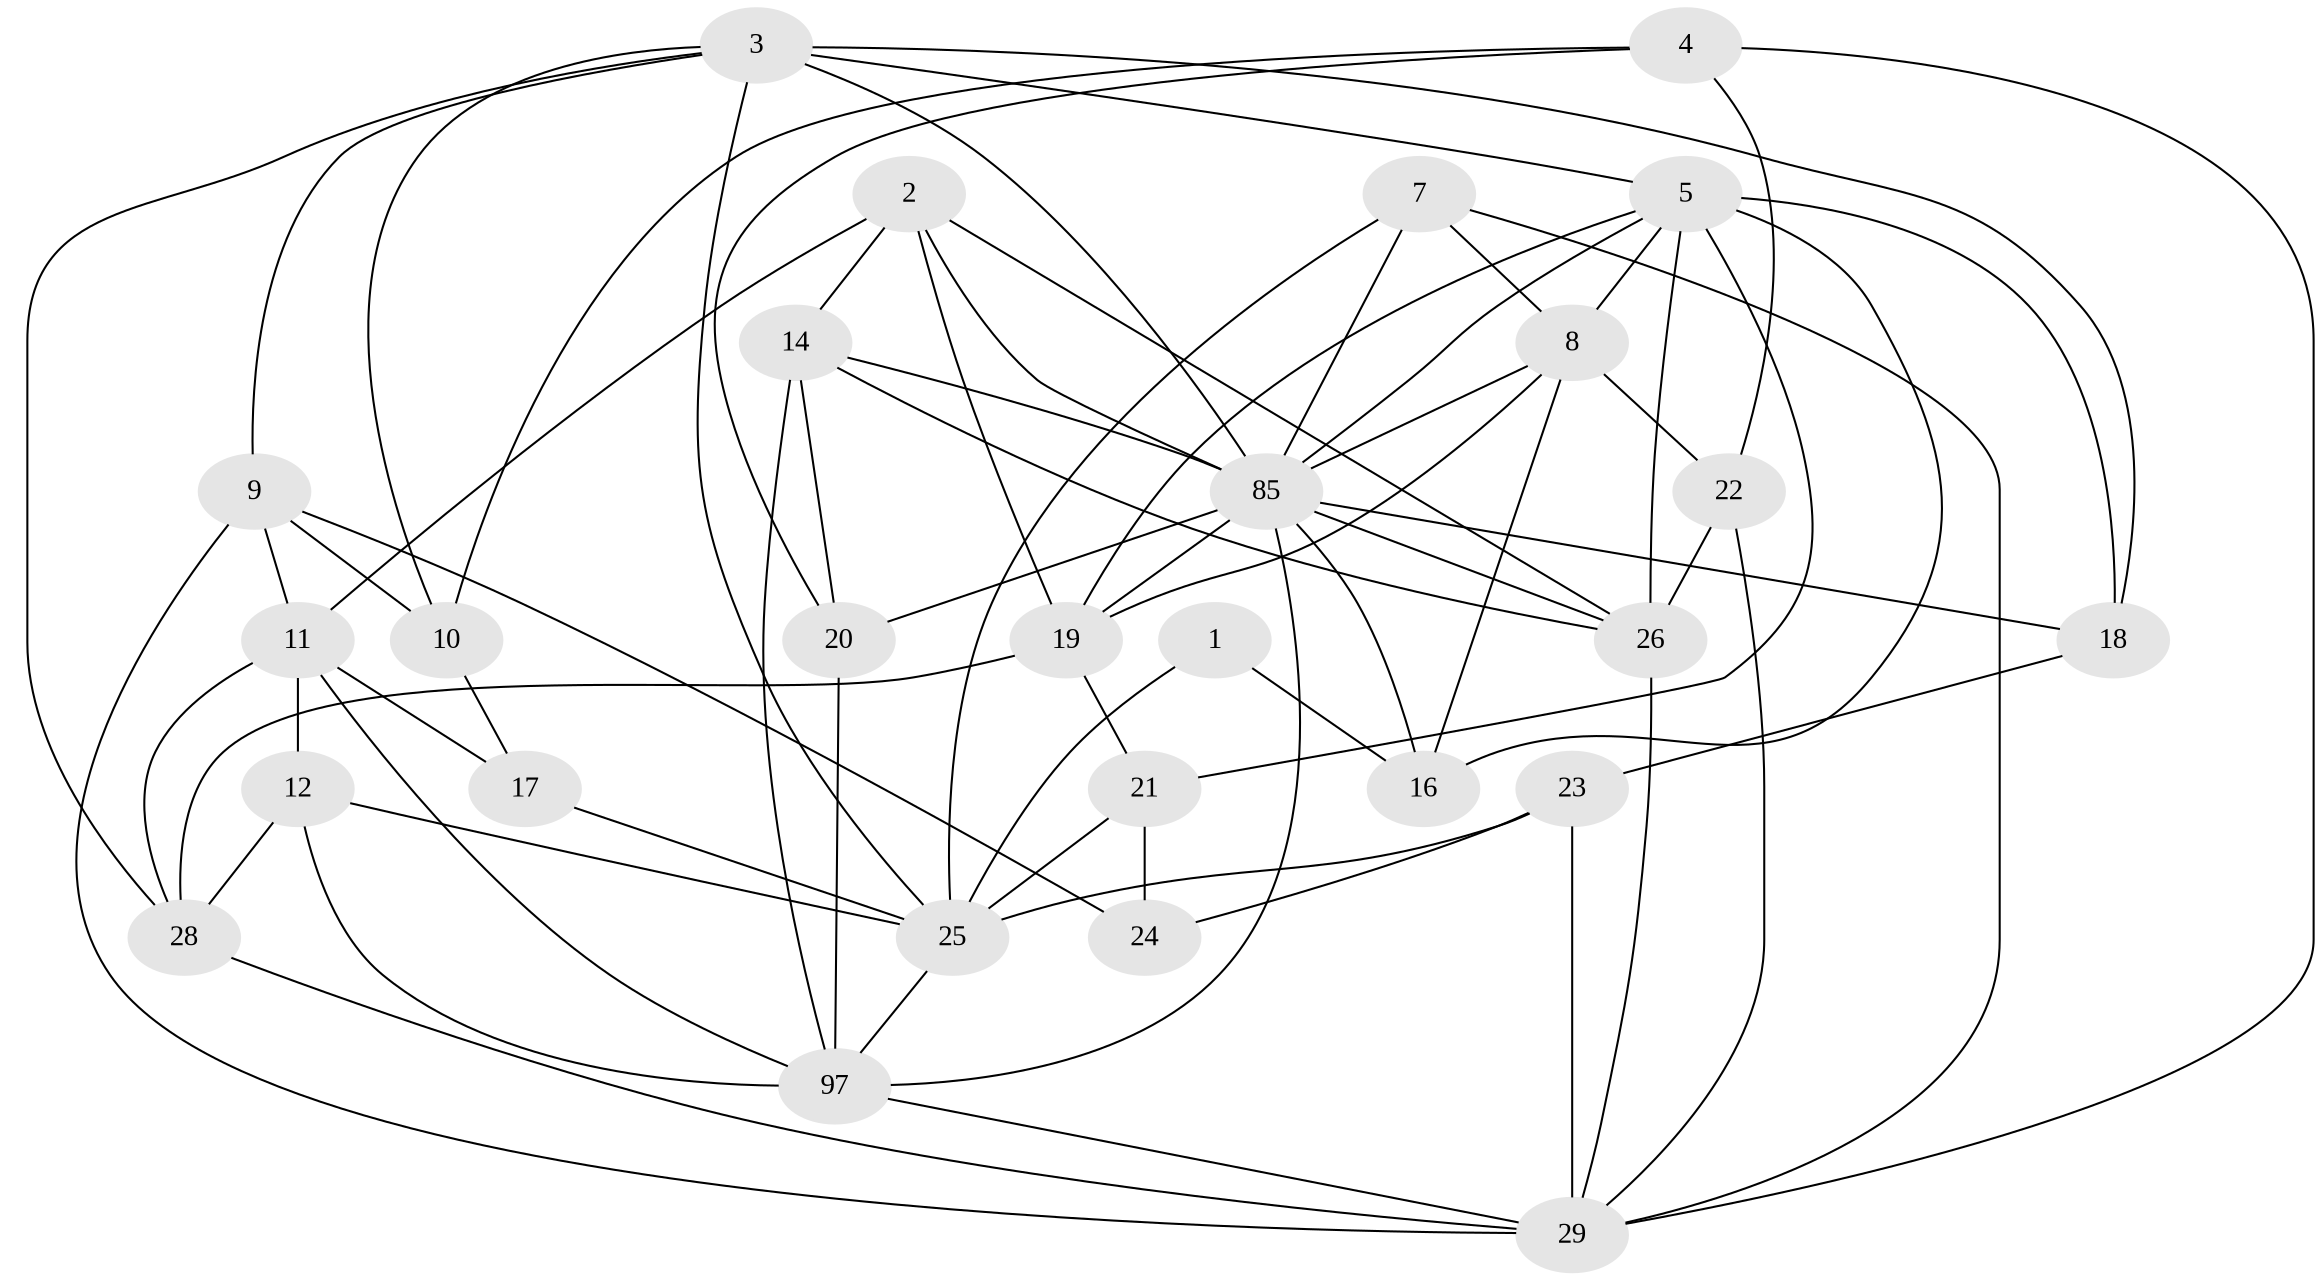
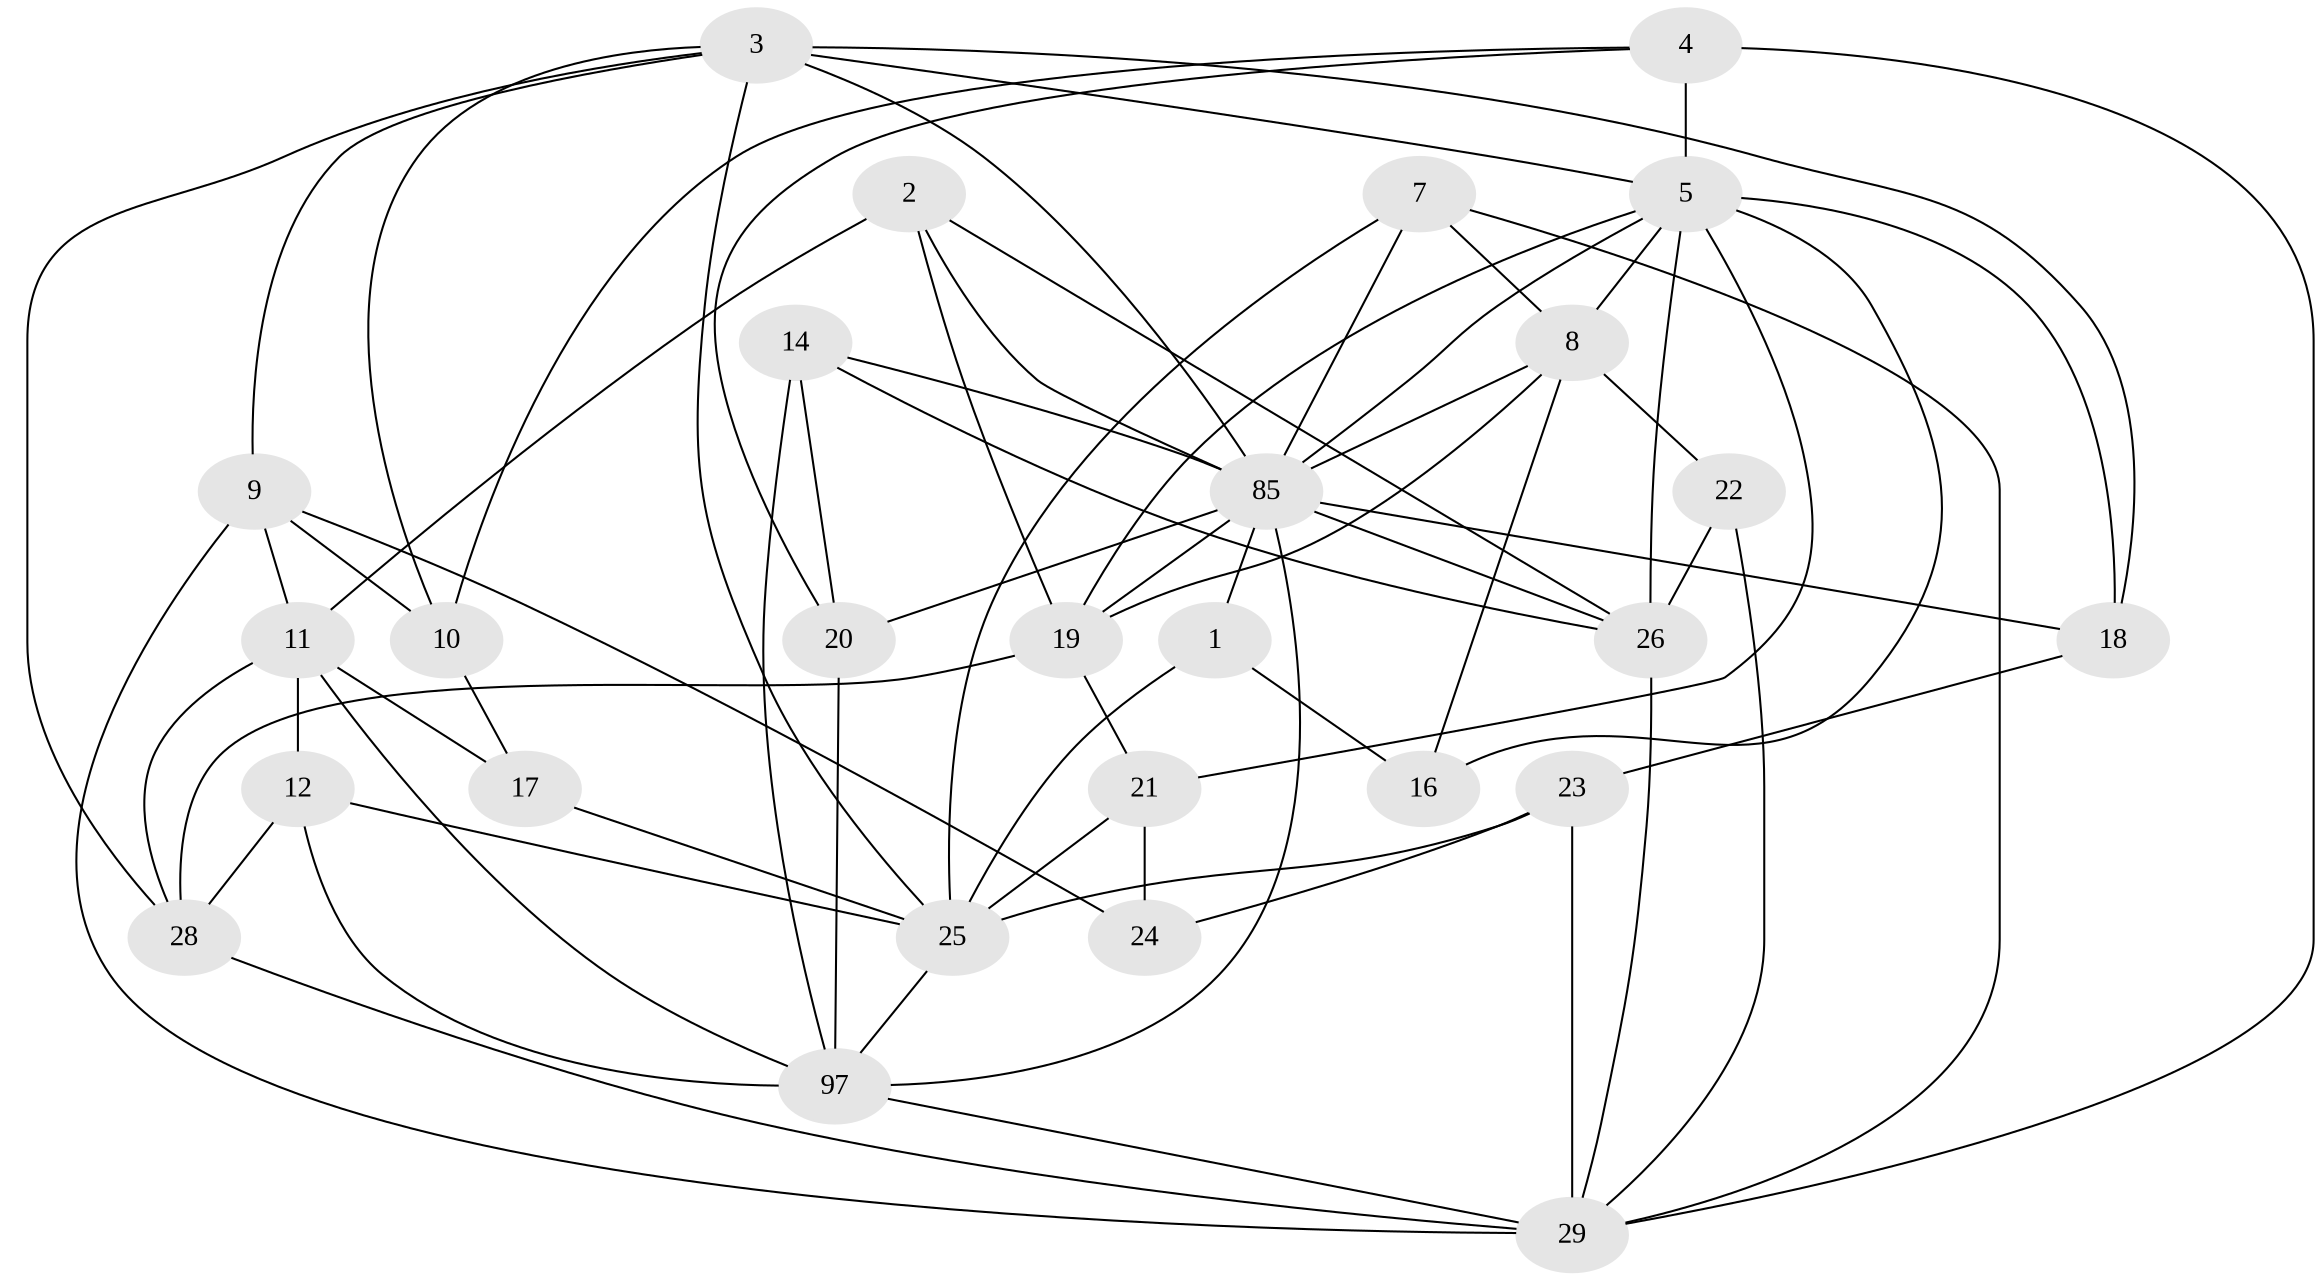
edge "4" -- "22": now "4" -- "5"
edge "2" -- "14": removed
edge "85" -- "16": now "85" -- "1"
